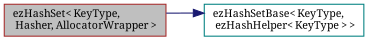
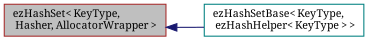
edge "ezHashSet< KeyType, Hasher, AllocatorWrapper >" -> "ezHashSetBase< KeyType, ezHashHelper< KeyType > >": reversed
